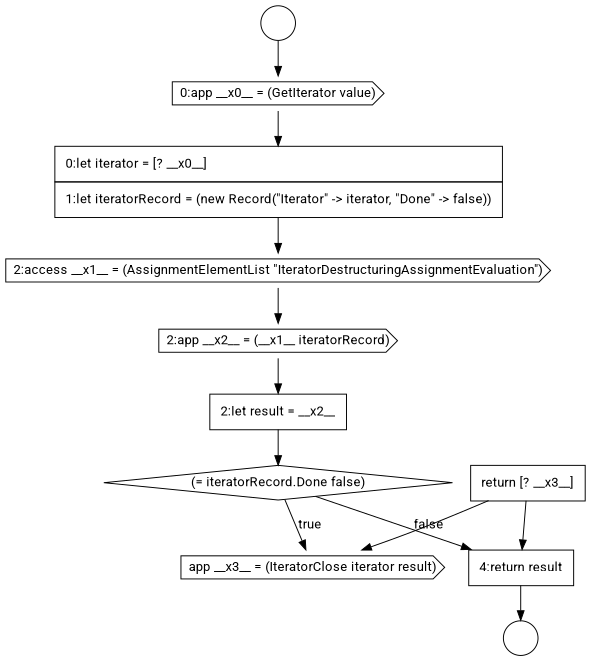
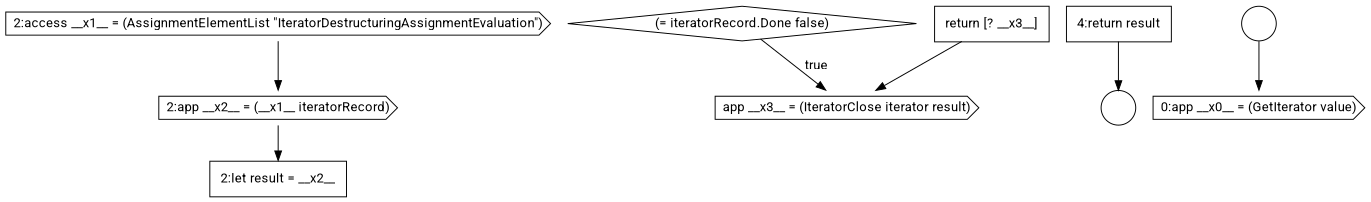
node "0:let iterator = [? __x0__]": removed
edge "2:let result = __x2__" -> "(= iteratorRecord.Done false)": removed
edge "return [? __x3__]" -> "4:return result": removed
edge "(= iteratorRecord.Done false)" -> "4:return result": removed, label "false"
